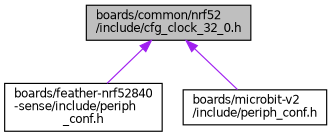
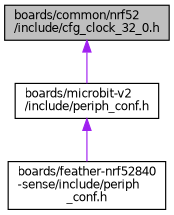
edge "boards/feather-nrf52840 -sense/include/periph _conf.h" -> "boards/common/nrf52 /include/cfg_clock_32_0.h": now "boards/feather-nrf52840 -sense/include/periph _conf.h" -> "boards/microbit-v2 /include/periph_conf.h"
